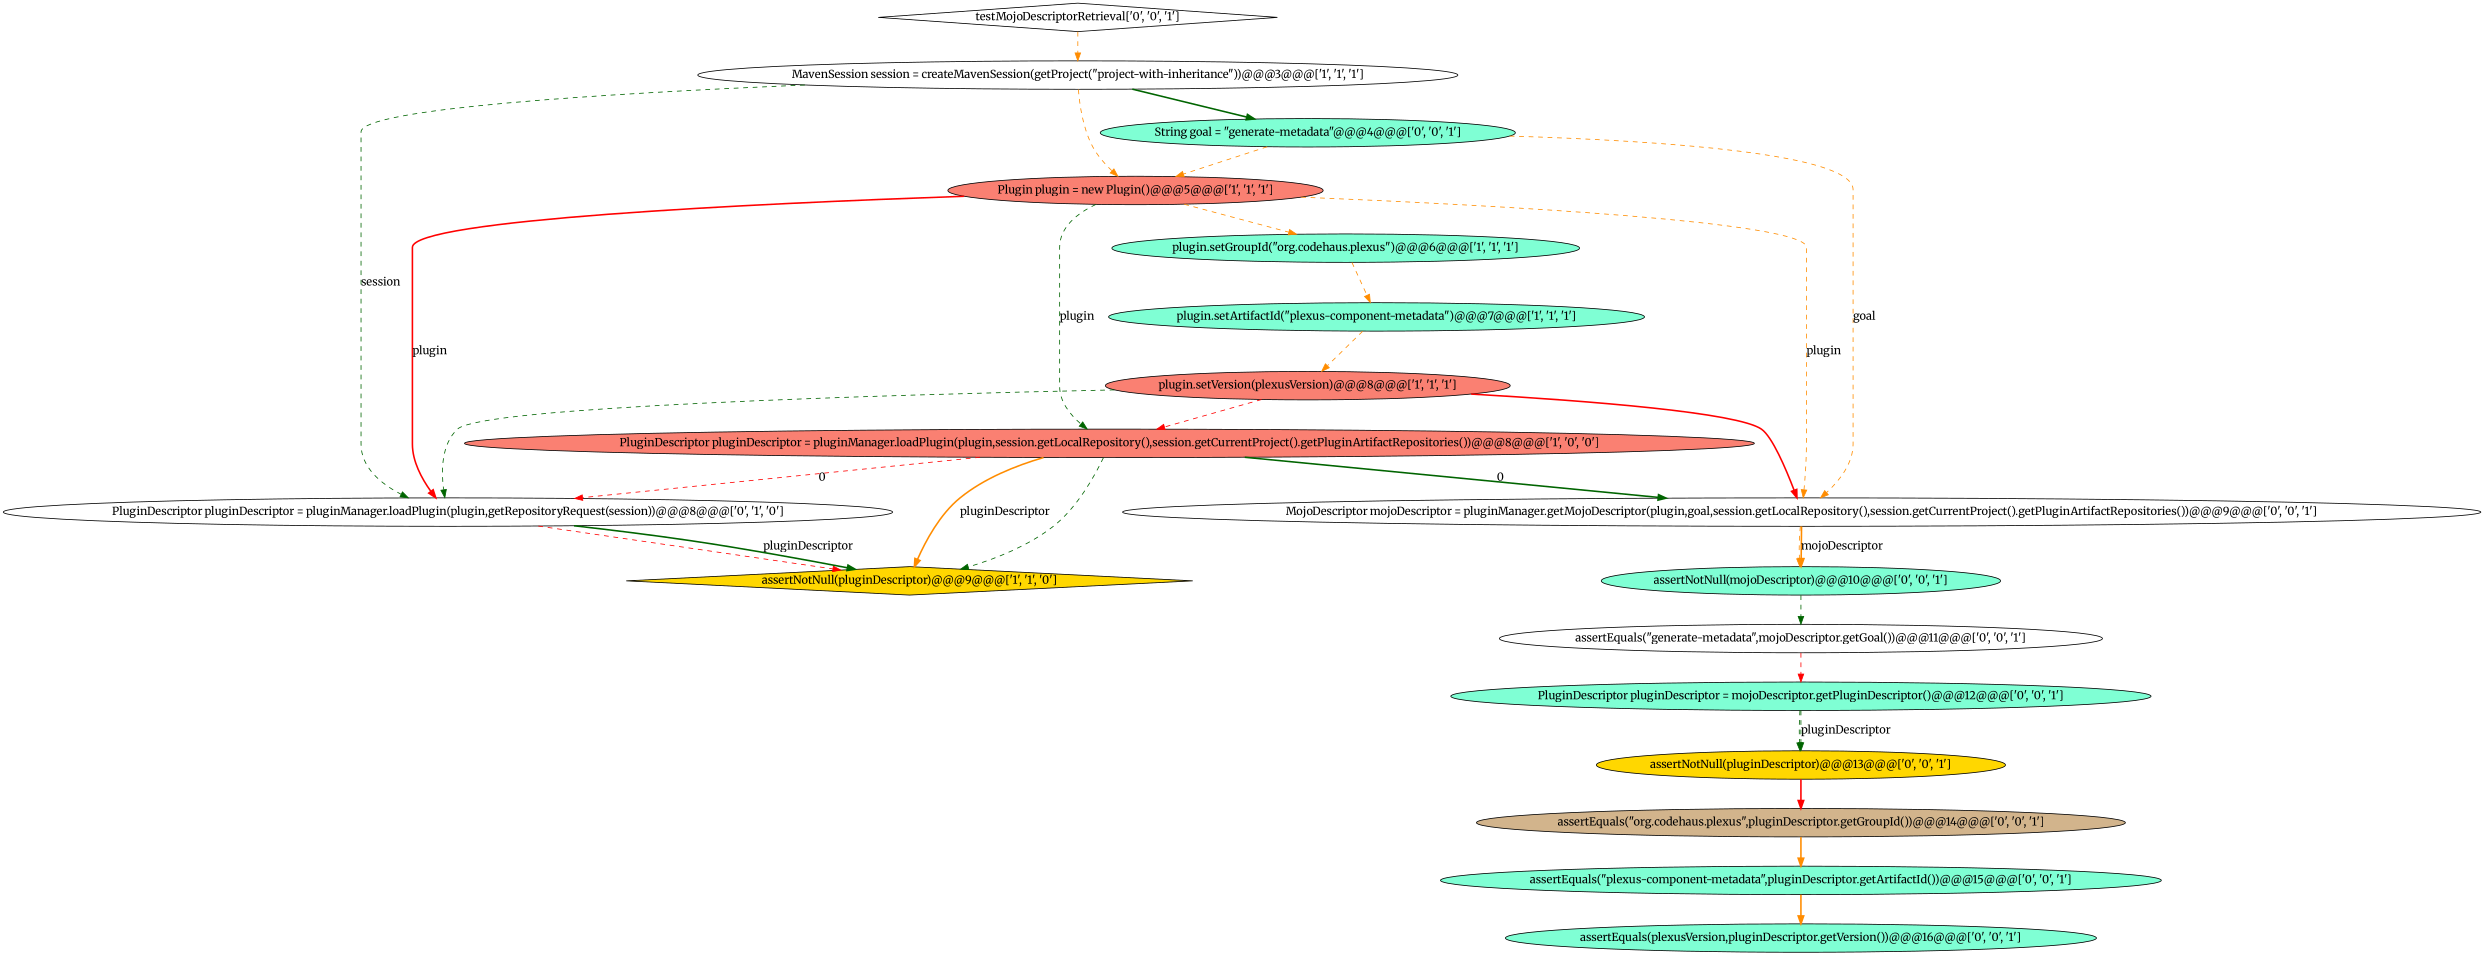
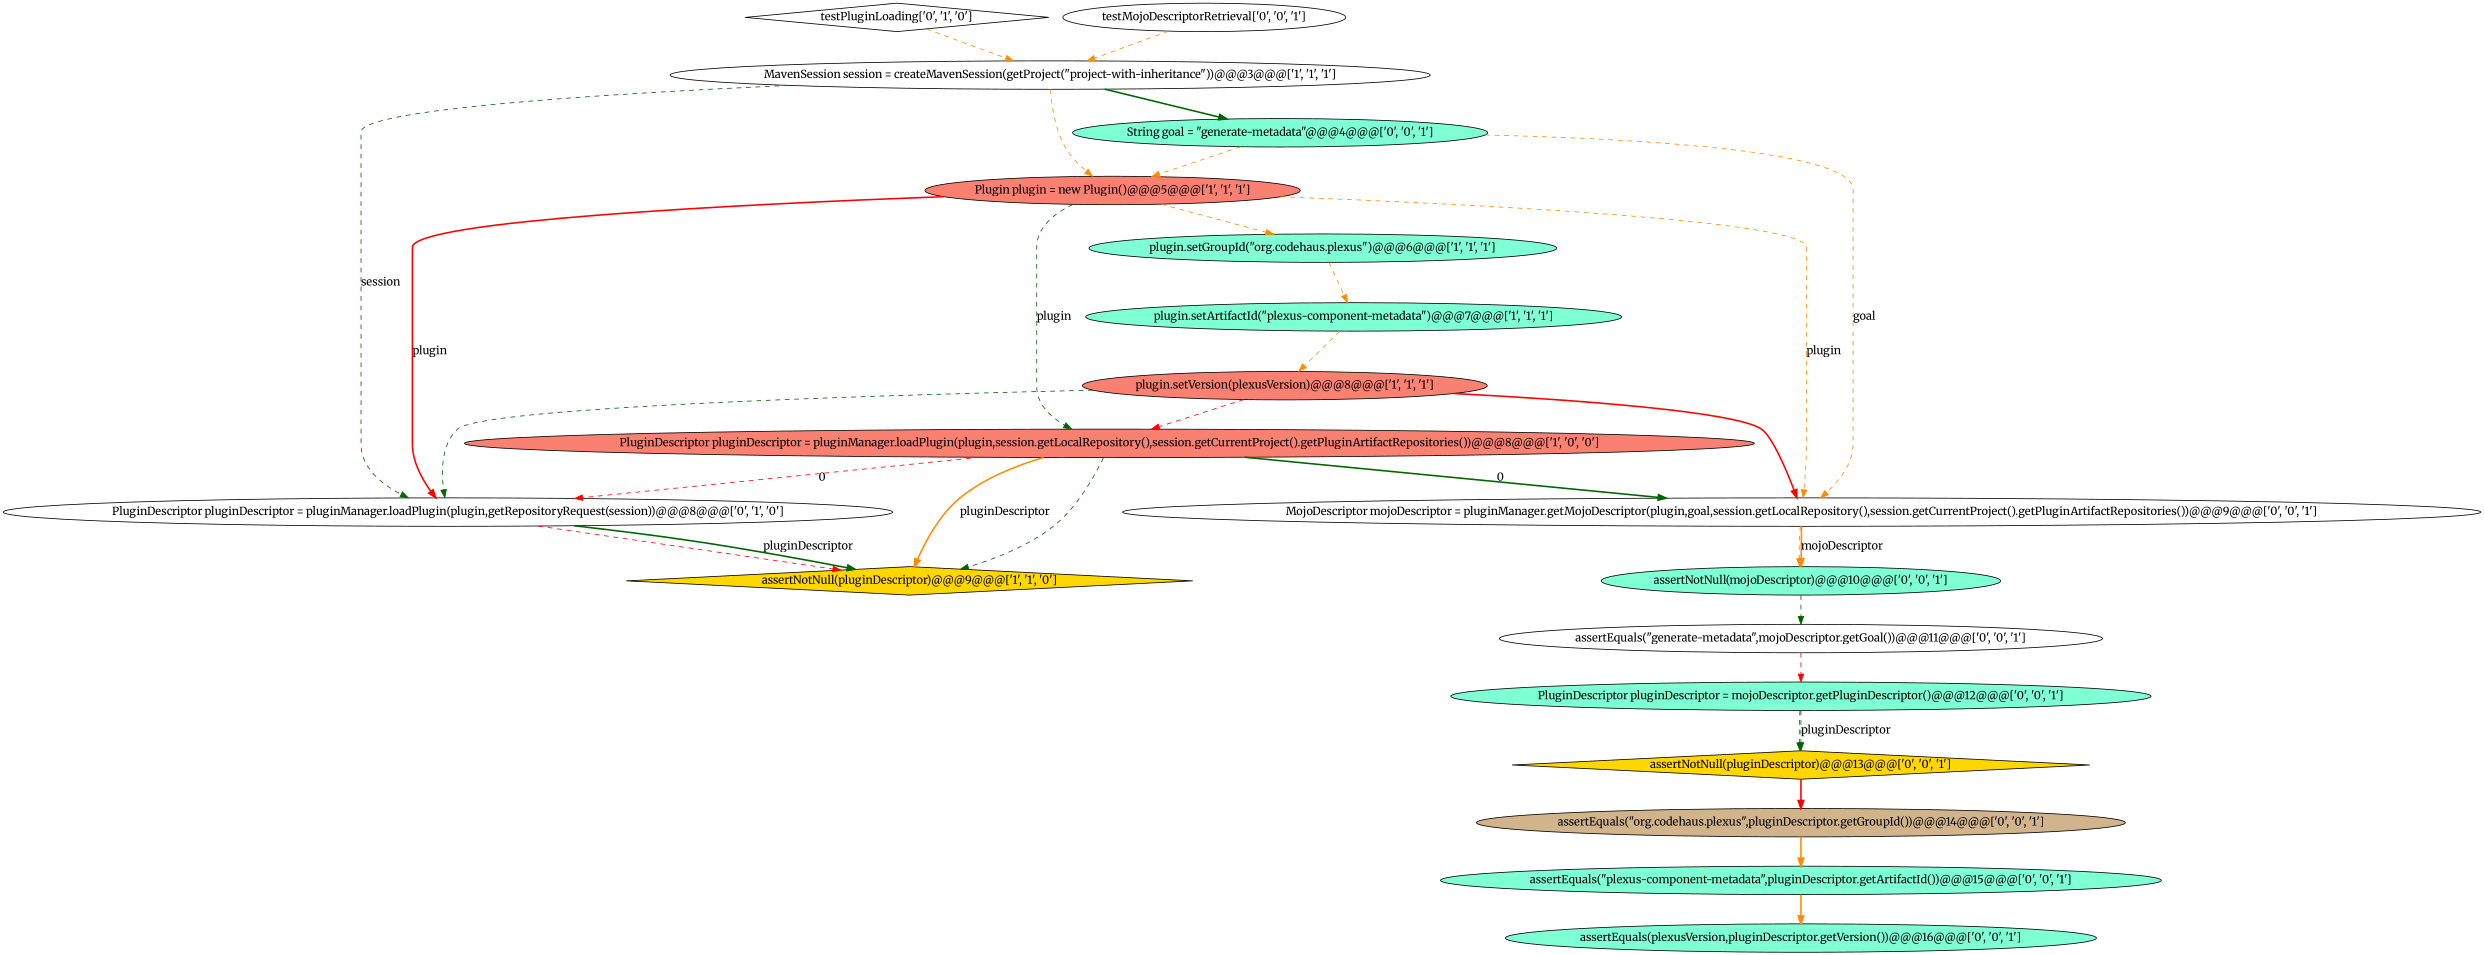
node "testPluginLoading['0', '1', '0']": added
node "testMojoDescriptorRetrieval['0', '0', '1']": shape diamond -> ellipse
node "assertNotNull(pluginDescriptor)@@@13@@@['0', '0', '1']": shape ellipse -> diamond
